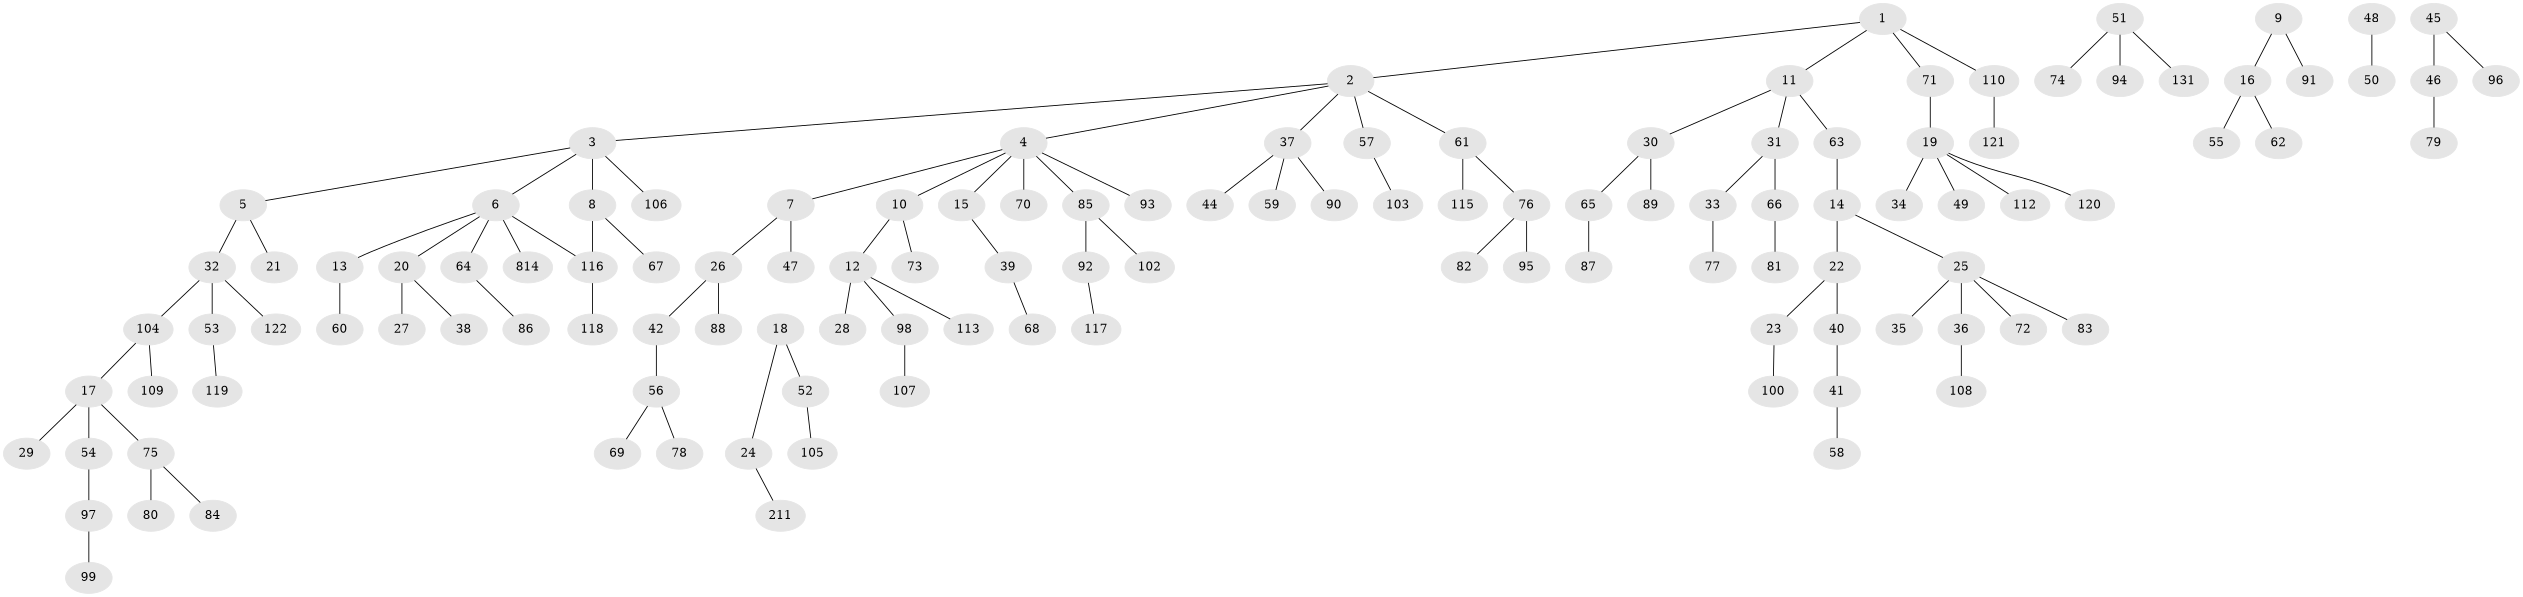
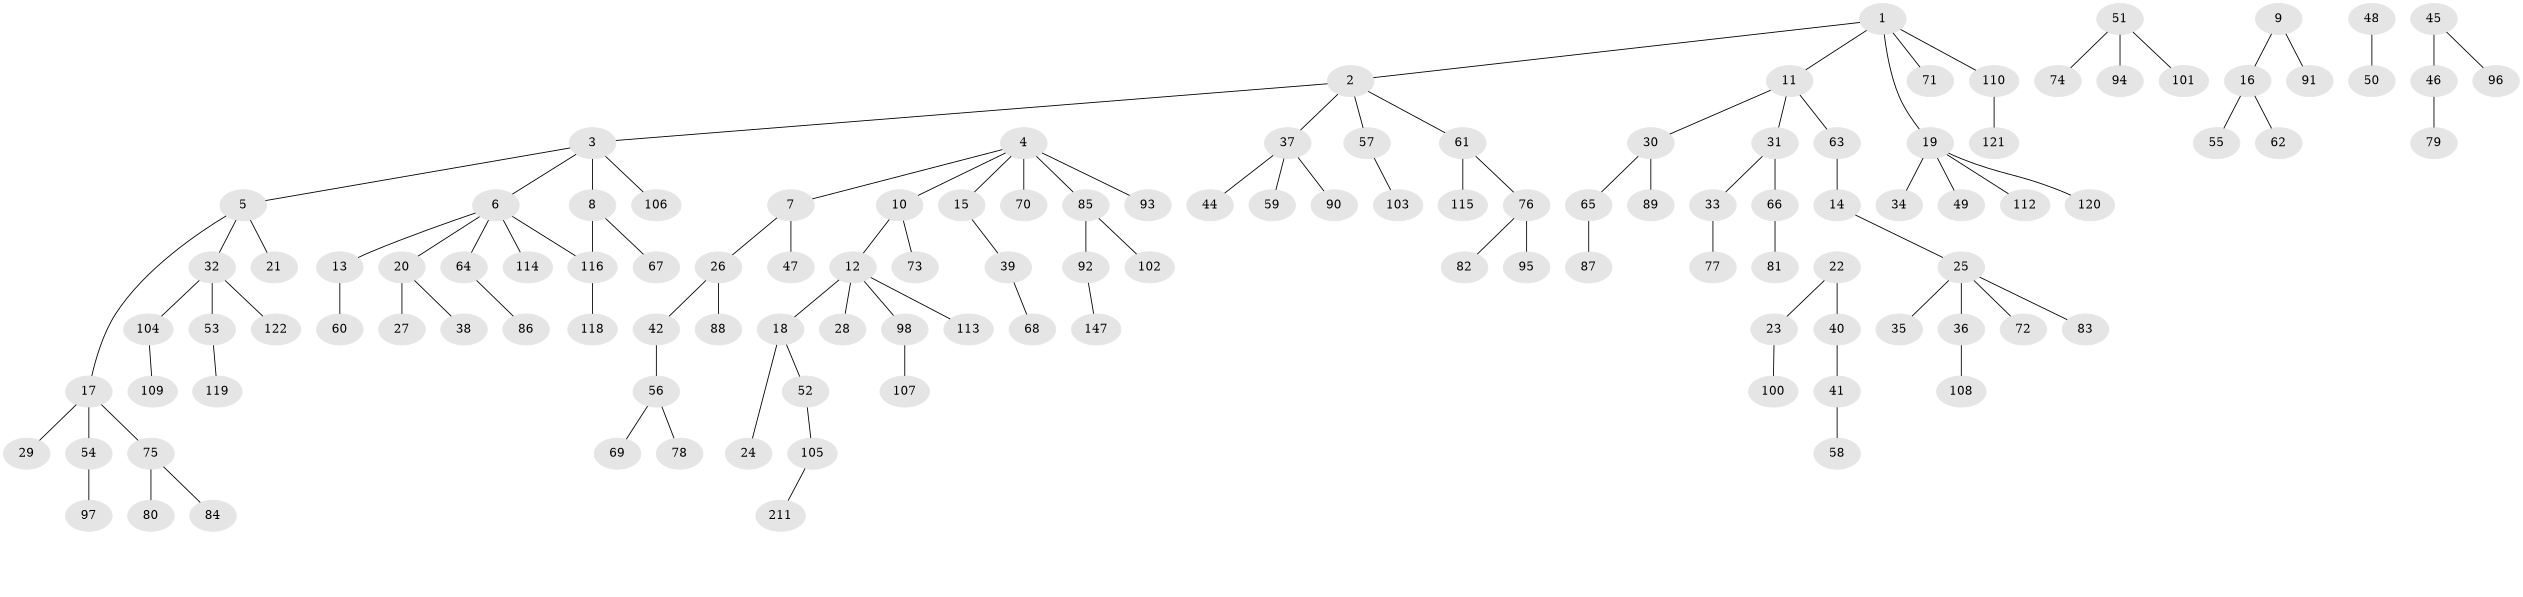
node "131": label "131" -> "101"
edge "2" -- "4": removed
edge "71" -- "19": now "1" -- "19"
edge "14" -- "22": removed
node "814": label "814" -> "114"
edge "12" -- "18": added
node "117": label "117" -> "147"
edge "104" -- "17": now "5" -- "17"
edge "24" -- "211": now "105" -- "211"
node "99": removed
